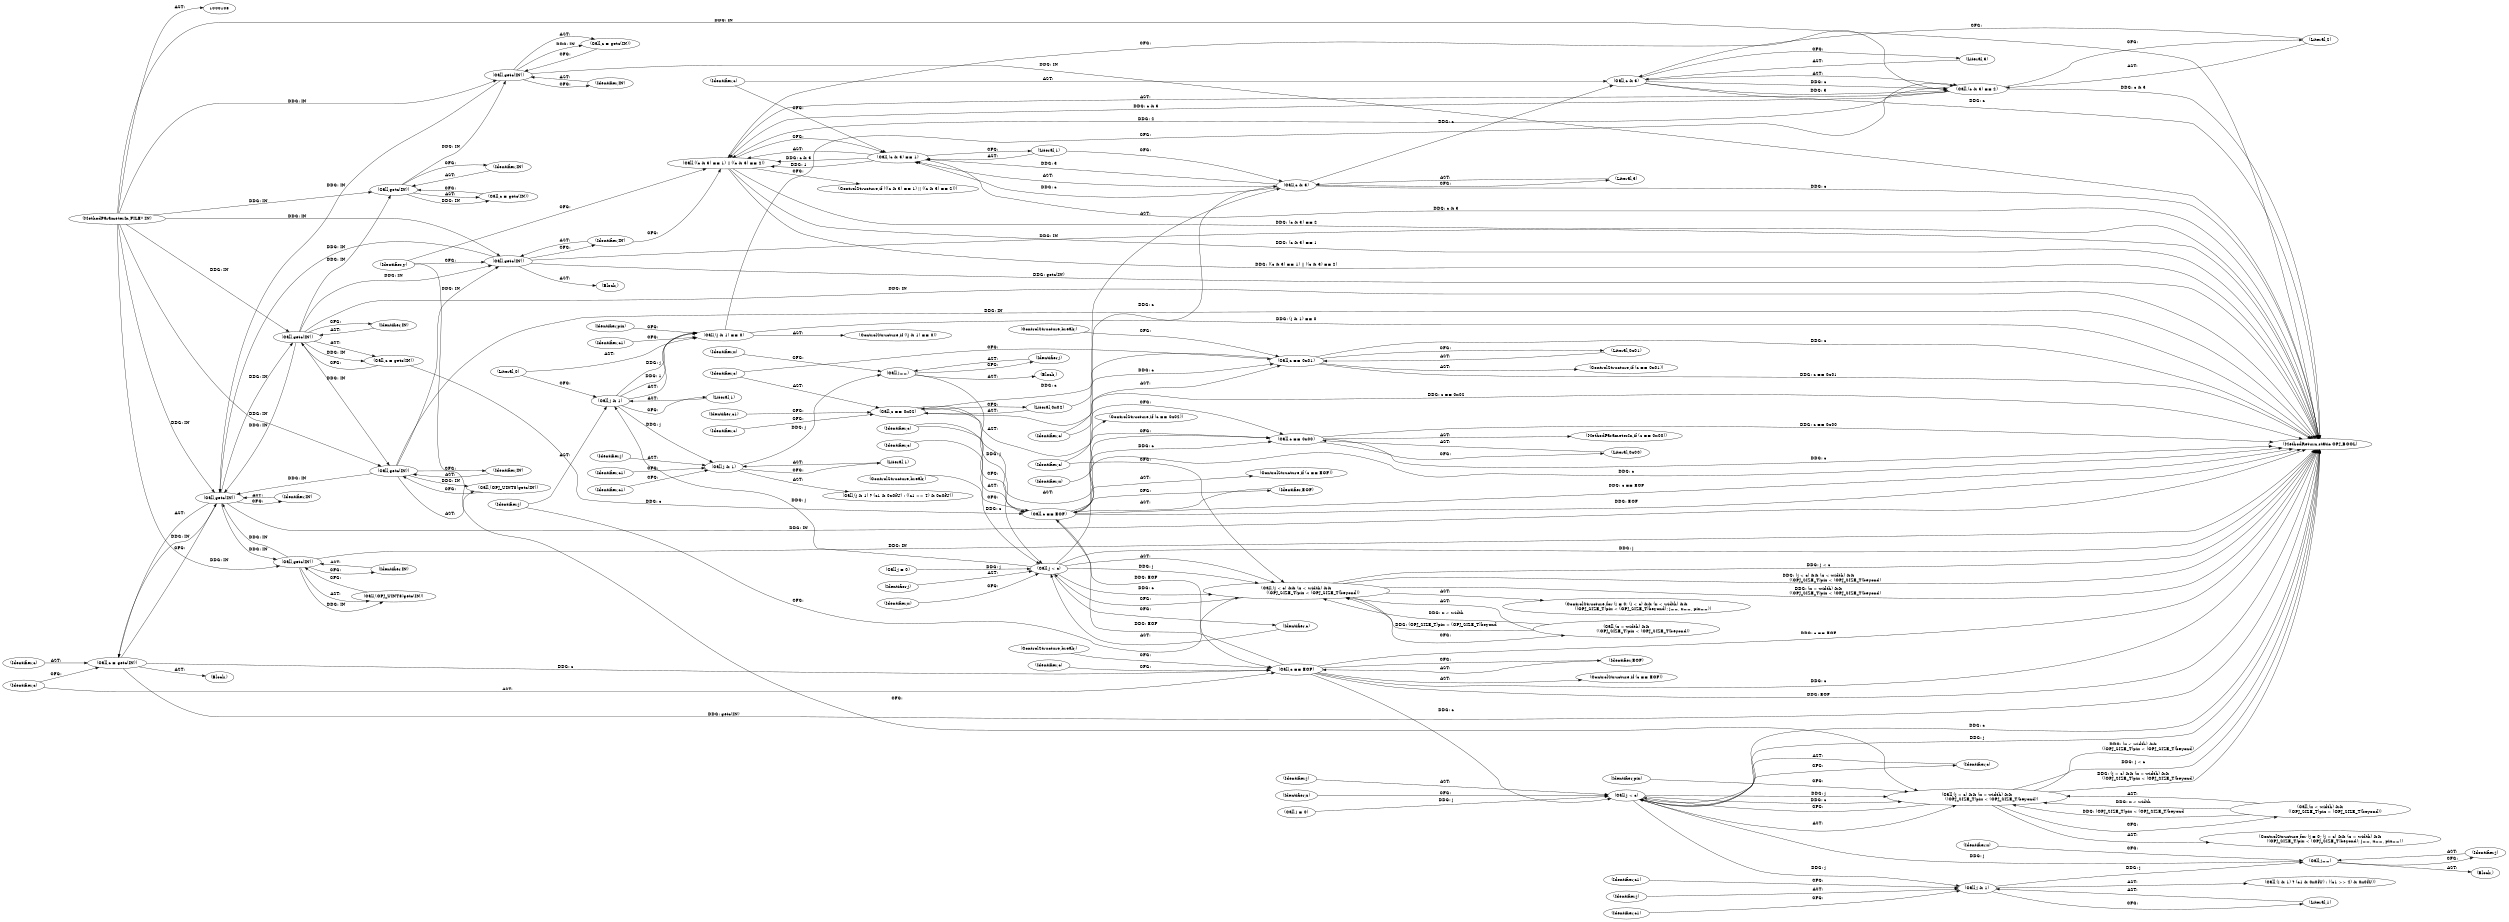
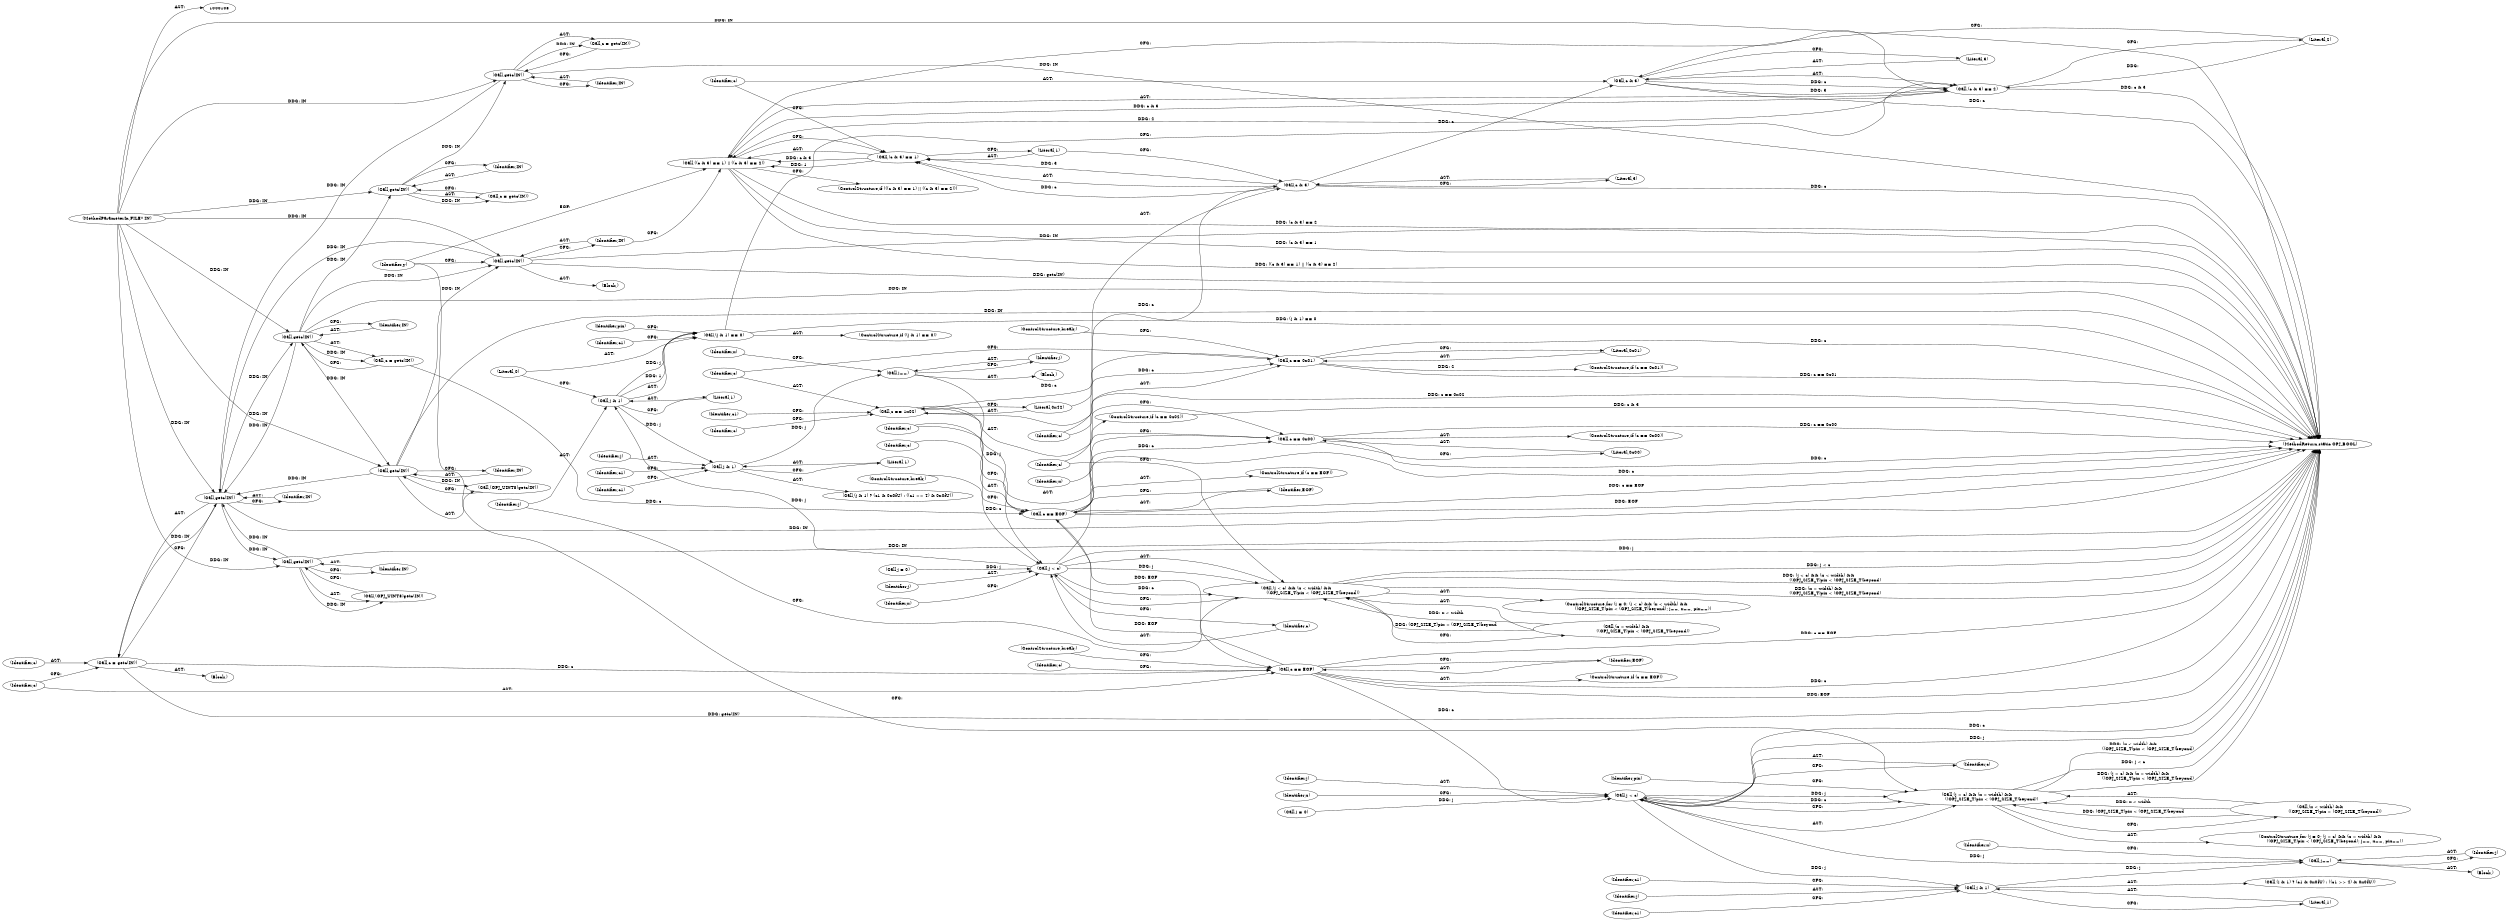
edge "(Literal,2)" -> "(Call,(c & 3) == 2)": label "AST: " -> "DDG: "
edge "(Identifier,y)" -> "(Call,((c & 3) == 1) || ((c & 3) == 2))": label "CFG: " -> "EOF: "
edge "(Call,(c & 3) == 1)" -> "(MethodReturn,static OPJ_BOOL)": now "(ControlStructure,if (c == 0x02))" -> "(MethodReturn,static OPJ_BOOL)"
edge "(Call,c == 0x01)" -> "(ControlStructure,if (c == 0x01))": label "AST: " -> "DDG: 2"
node "(Literal,0x02)": label "(Literal,0x02)" -> "(Literal,0x42)"
node "(Call,c == 0x02)": label "(Call,c == 0x02)" -> "(Call,c == 1x02)"
node "(MethodParameterIn,if (c == 0x00))": label "(MethodParameterIn,if (c == 0x00))" -> "(ControlStructure,if (c == 0x00))"
